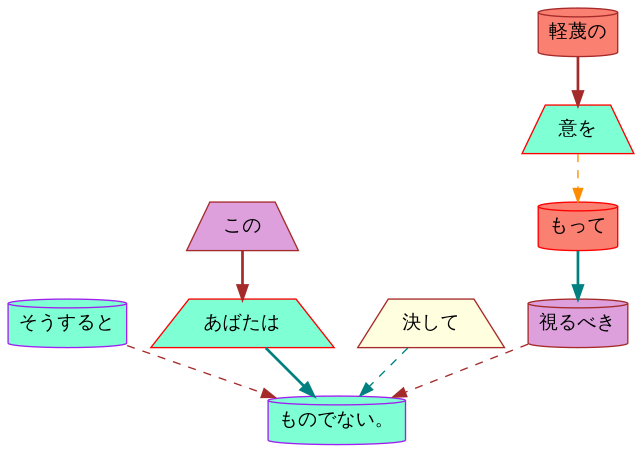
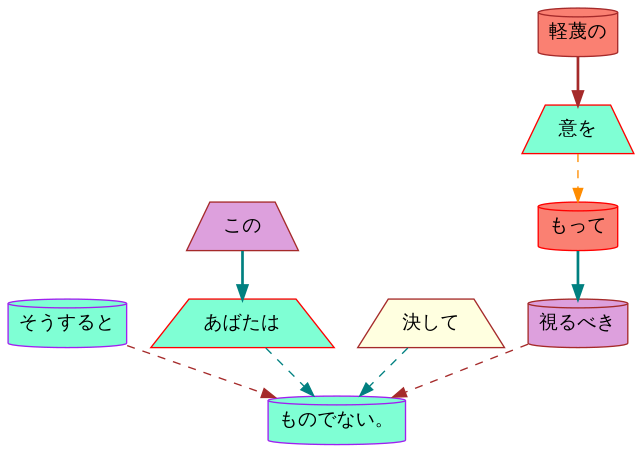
edge "この" -> "あばたは": color brown -> teal
edge "あばたは" -> "ものでない。": style bold -> dashed
